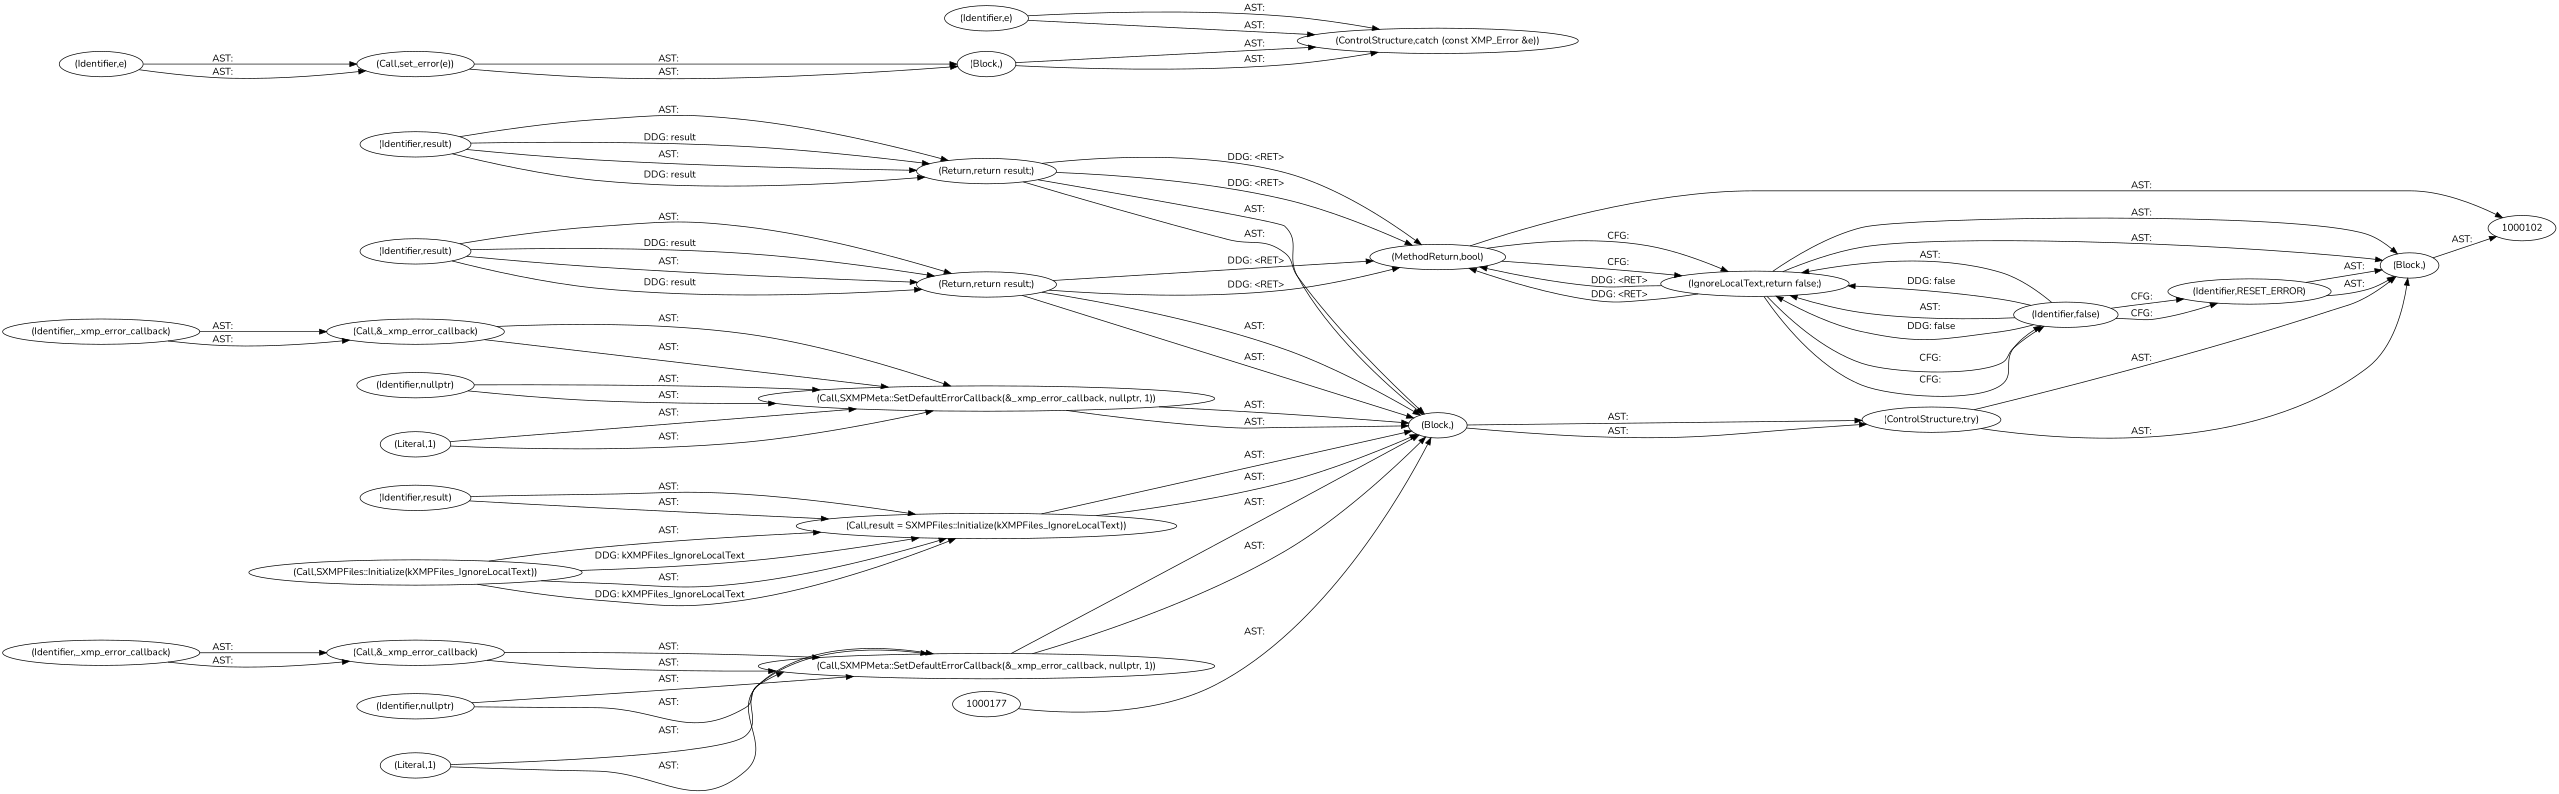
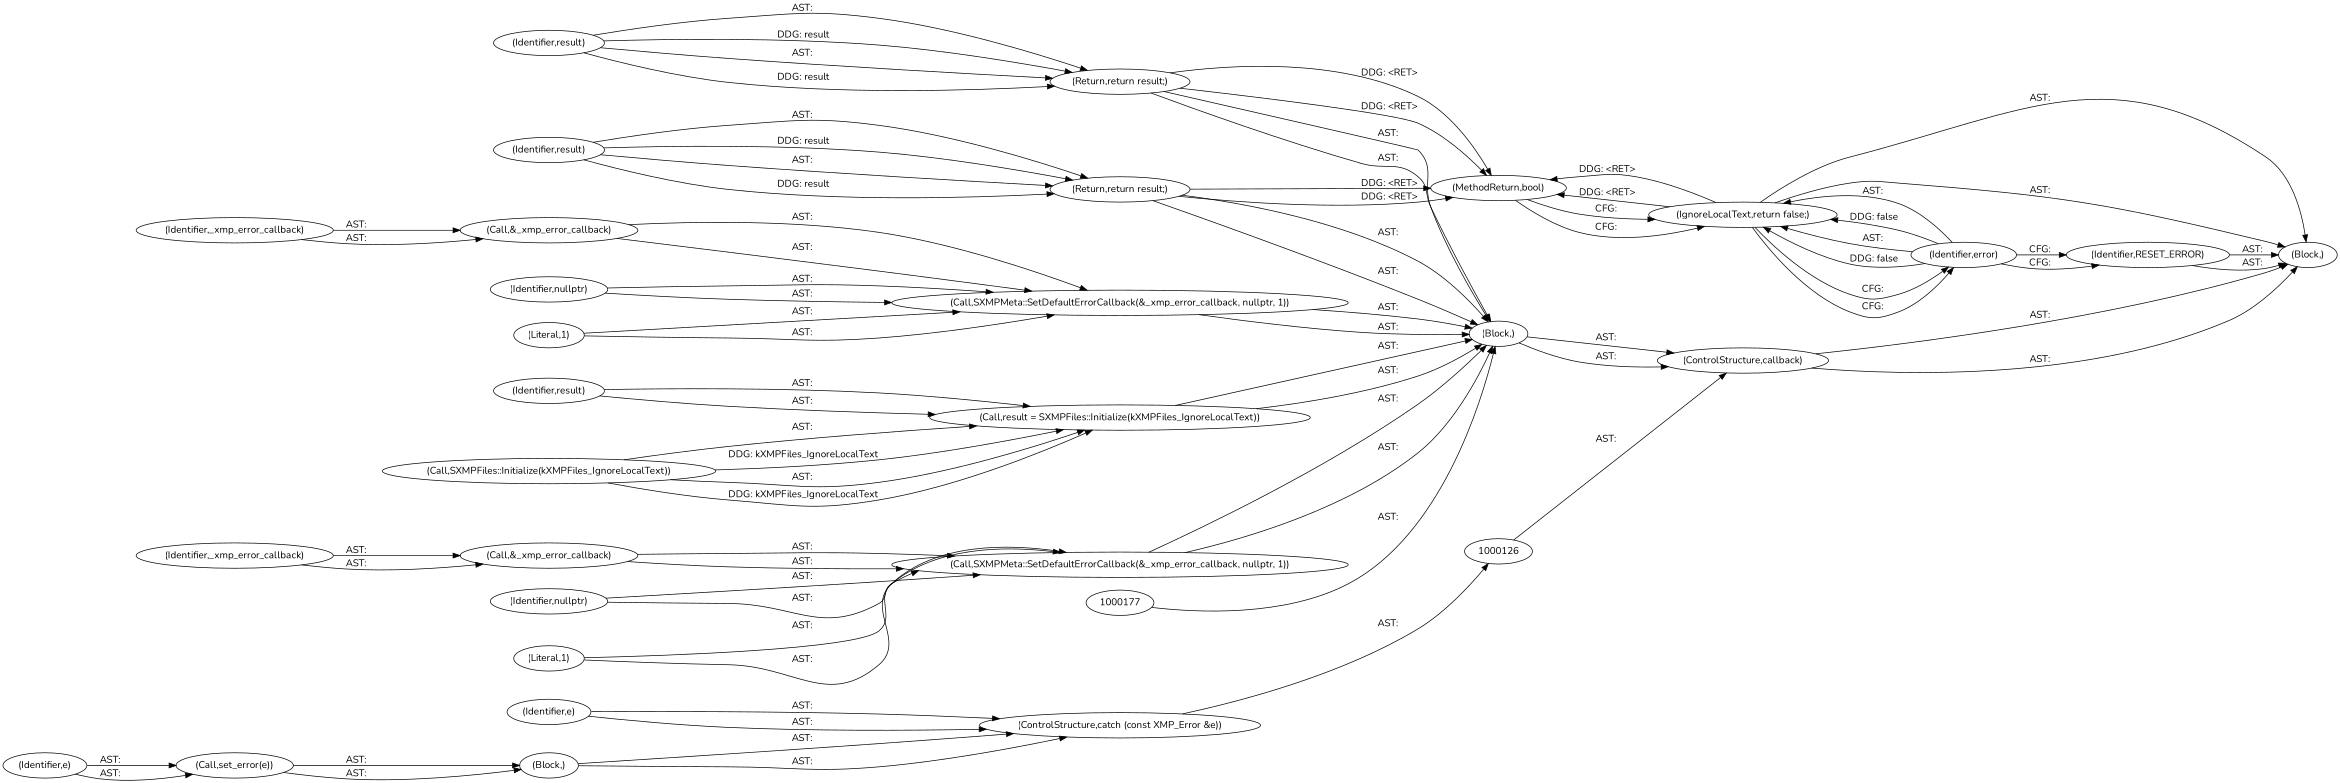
node "1000102": removed
node "(Identifier,false)": label "(Identifier,false)" -> "(Identifier,error)"
node "(ControlStructure,try)": label "(ControlStructure,try)" -> "(ControlStructure,callback)"
node "1000126": added
